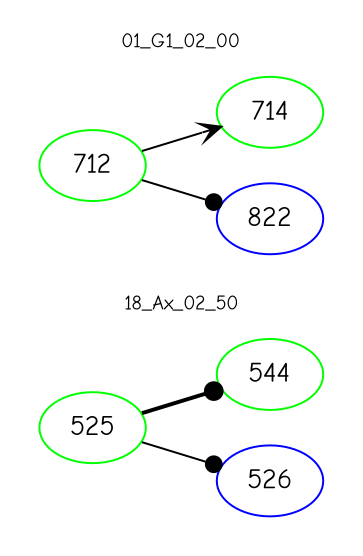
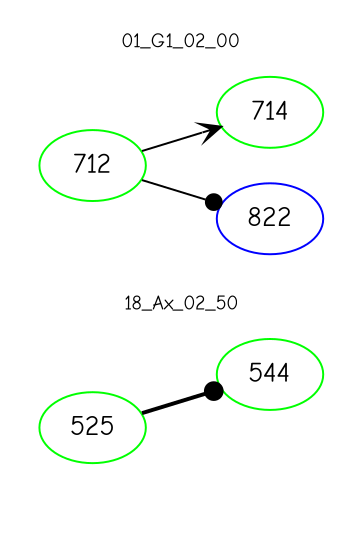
node "526": removed
